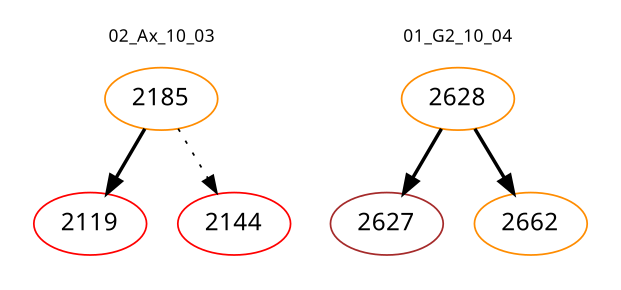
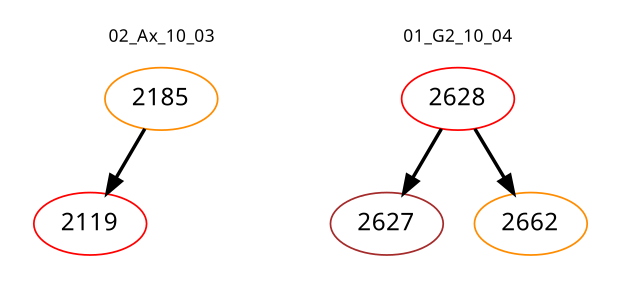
node "2628": color darkorange -> red
node "2144": removed
